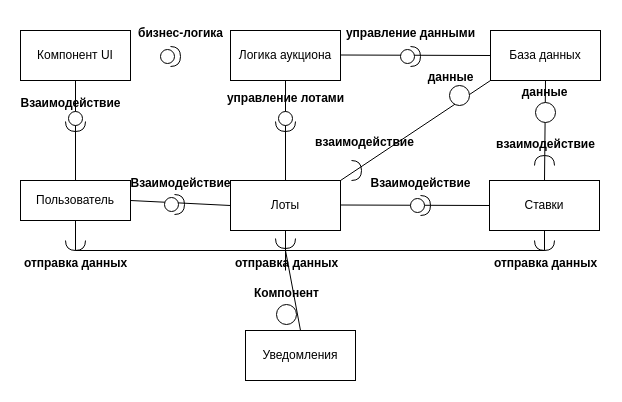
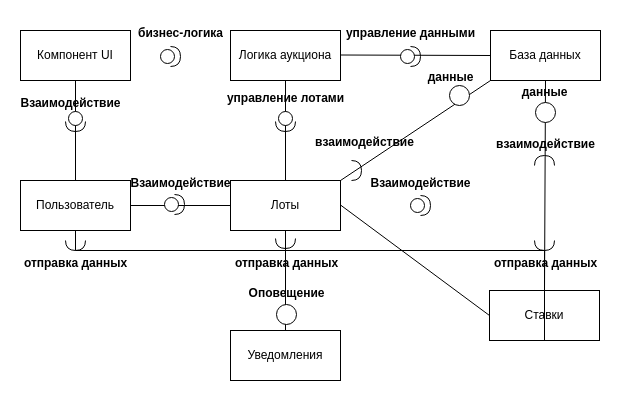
node "Пользователь": size 110x40 -> 110x50
node "Ставки": moved (545, 206) -> (545, 316)
node "Компонент": label "Компонент" -> "Оповещение"
node "Уведомления": moved (301, 356) -> (286, 356)
